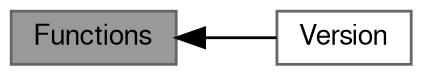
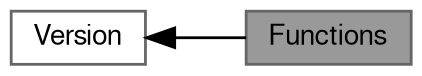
edge "Version" -> "Functions": reversed
